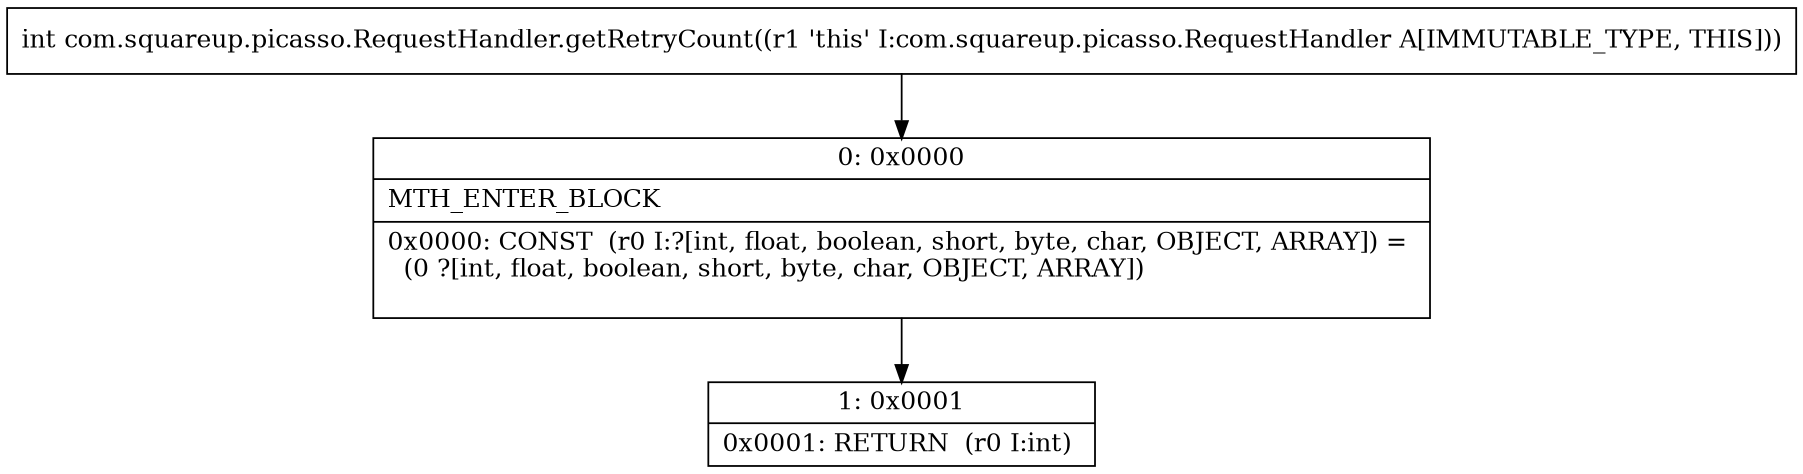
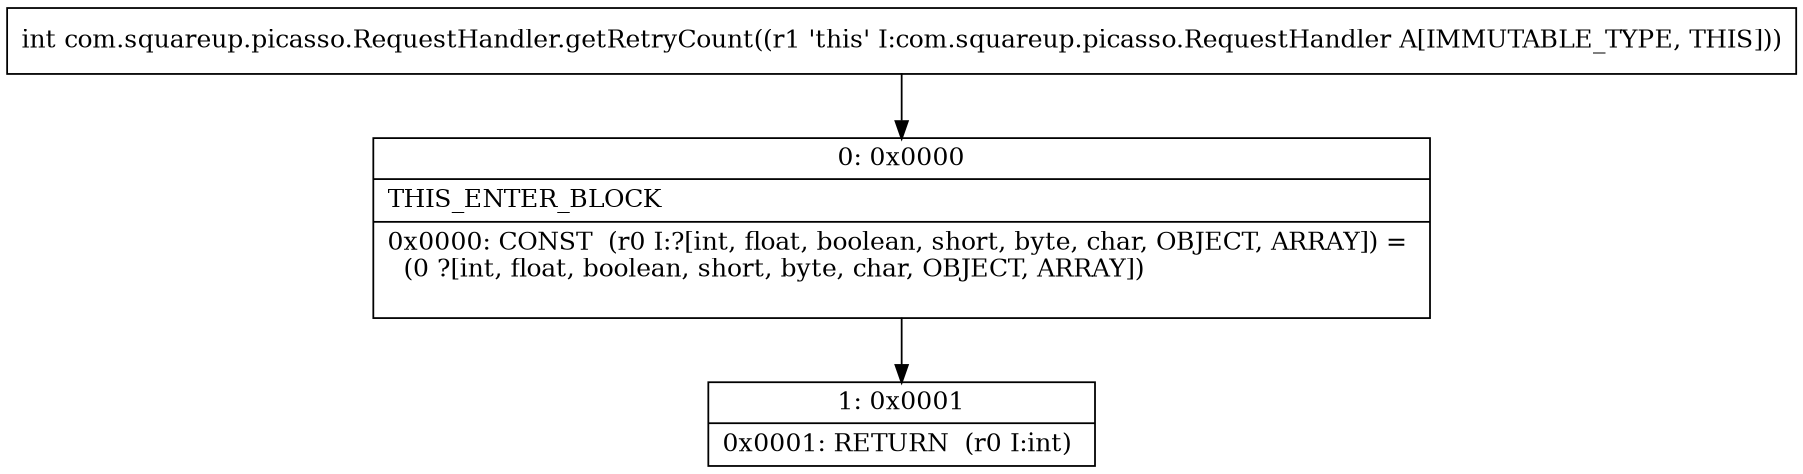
node "0: 0x0000": text "MTH_ENTER_BLOCK" -> "THIS_ENTER_BLOCK"
